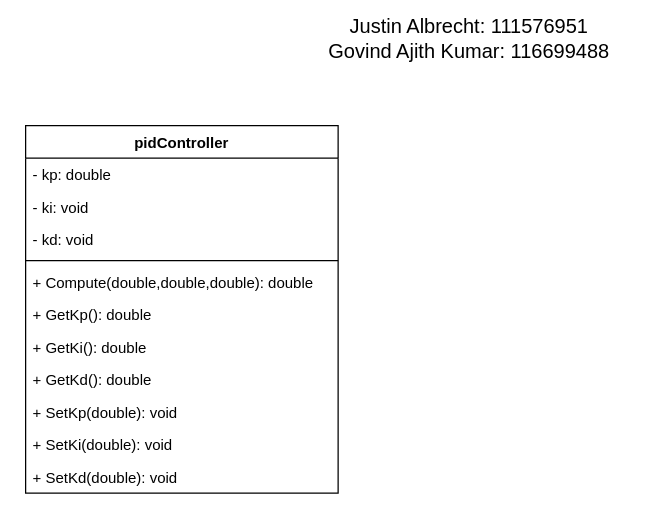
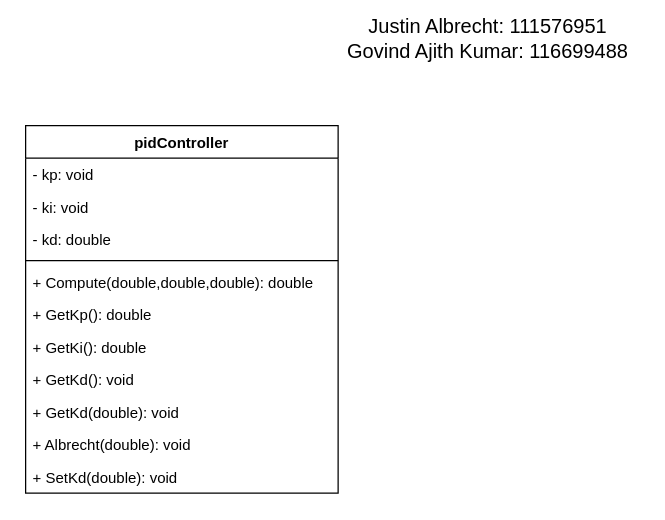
node "Justin Albrecht: 111576951 Govind Ajith Kumar: 116699488": moved (469, 38) -> (488, 38)
node "- kp: double": label "- kp: double" -> "- kp: void"
node "- kd: void": label "- kd: void" -> "- kd: double"
node "+ GetKd(): double": label "+ GetKd(): double" -> "+ GetKd(): void"
node "+ SetKp(double): void": label "+ SetKp(double): void" -> "+ GetKd(double): void"
node "+ SetKi(double): void": label "+ SetKi(double): void" -> "+ Albrecht(double): void"
